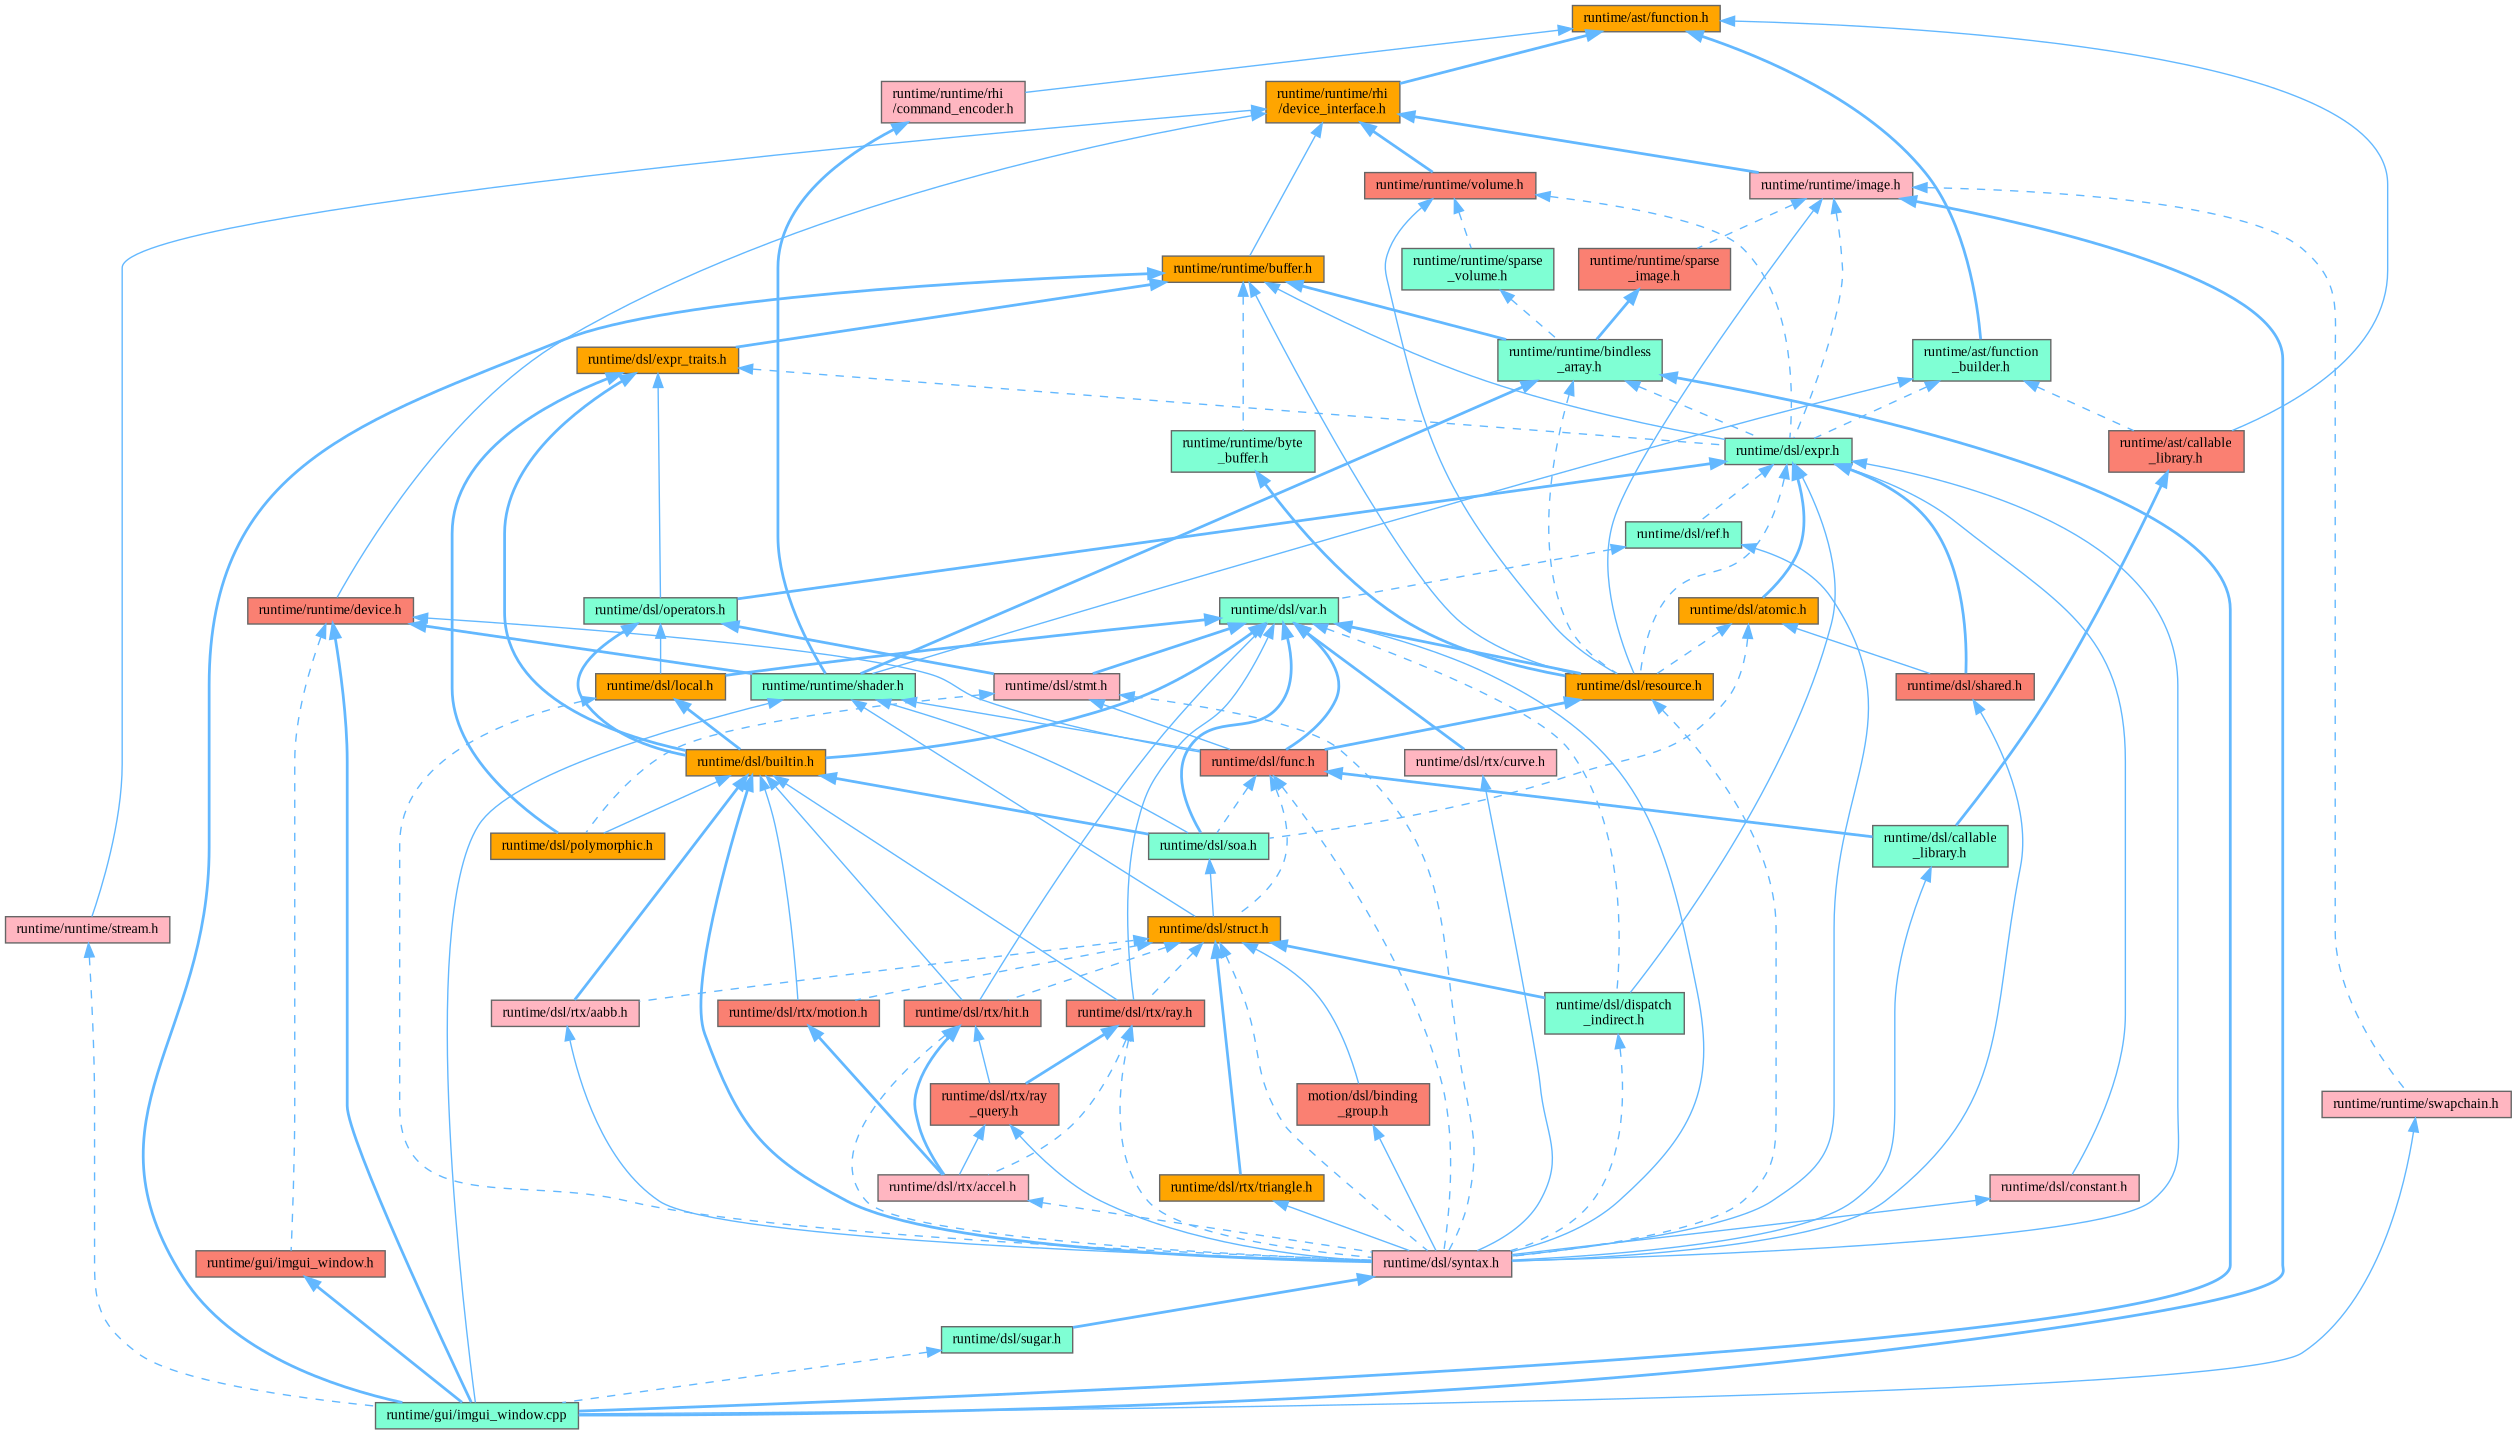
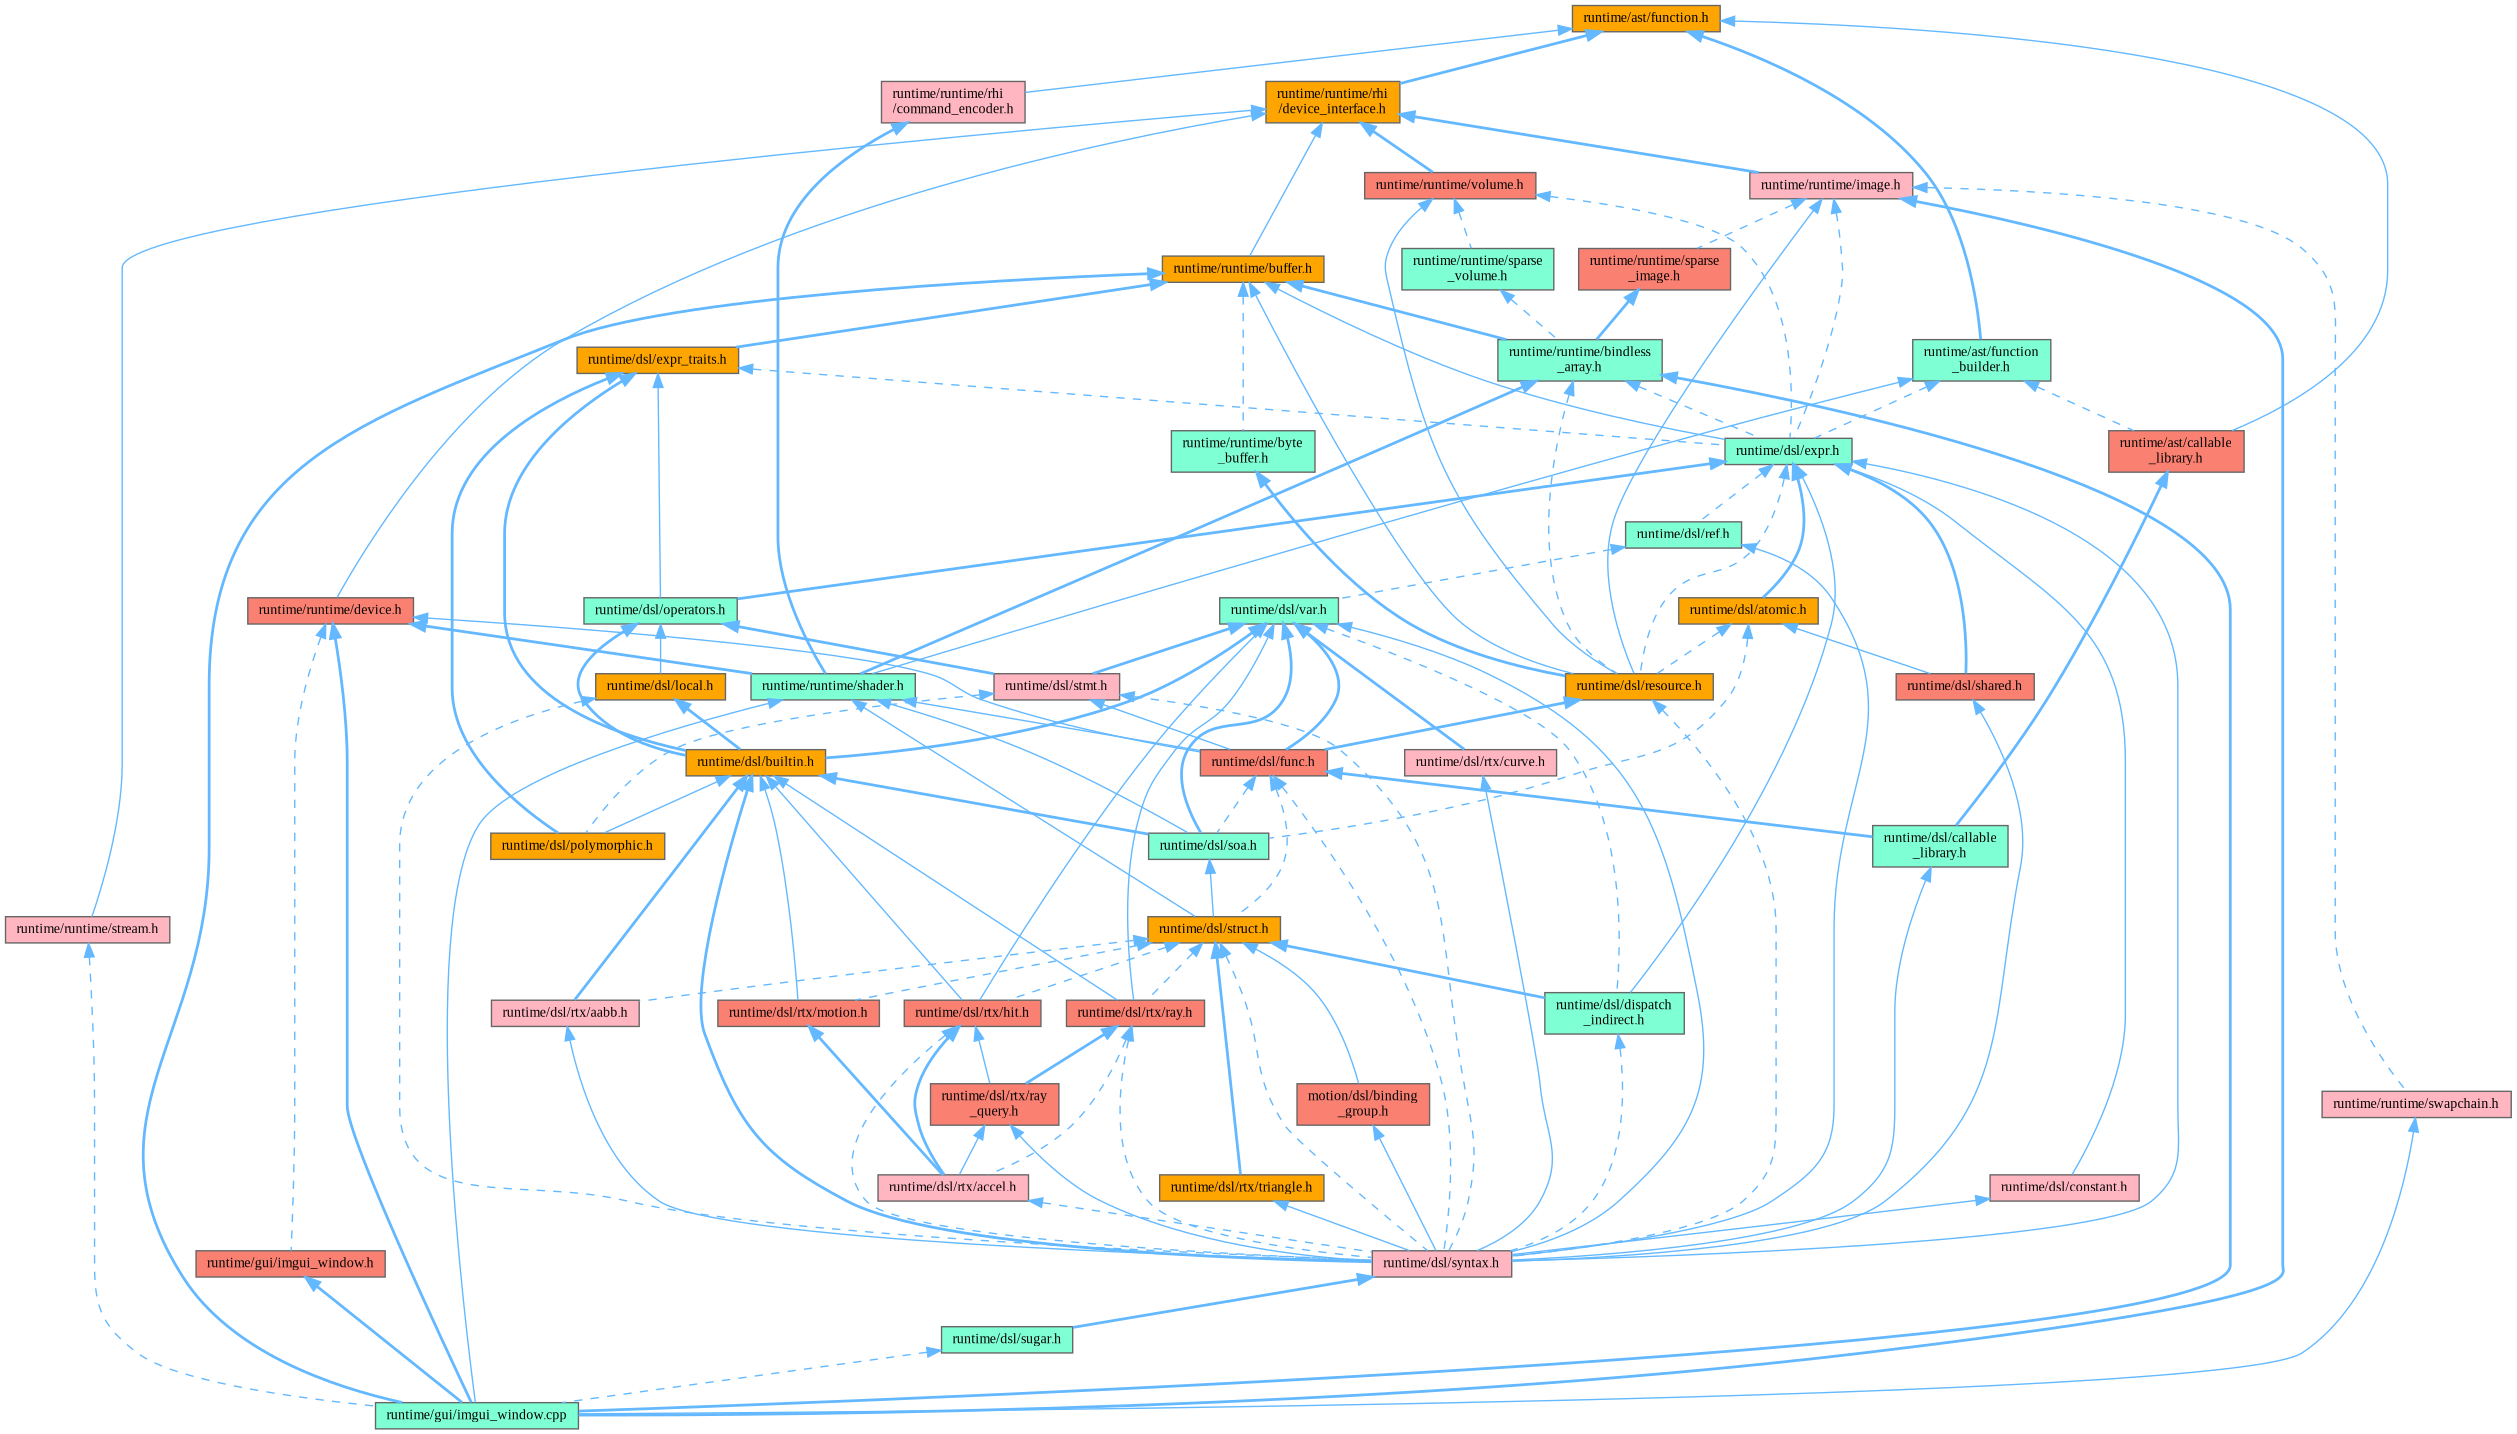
edge "runtime/dsl/local.h" -> "runtime/dsl/var.h": removed
edge "runtime/dsl/resource.h" -> "runtime/dsl/var.h": removed
